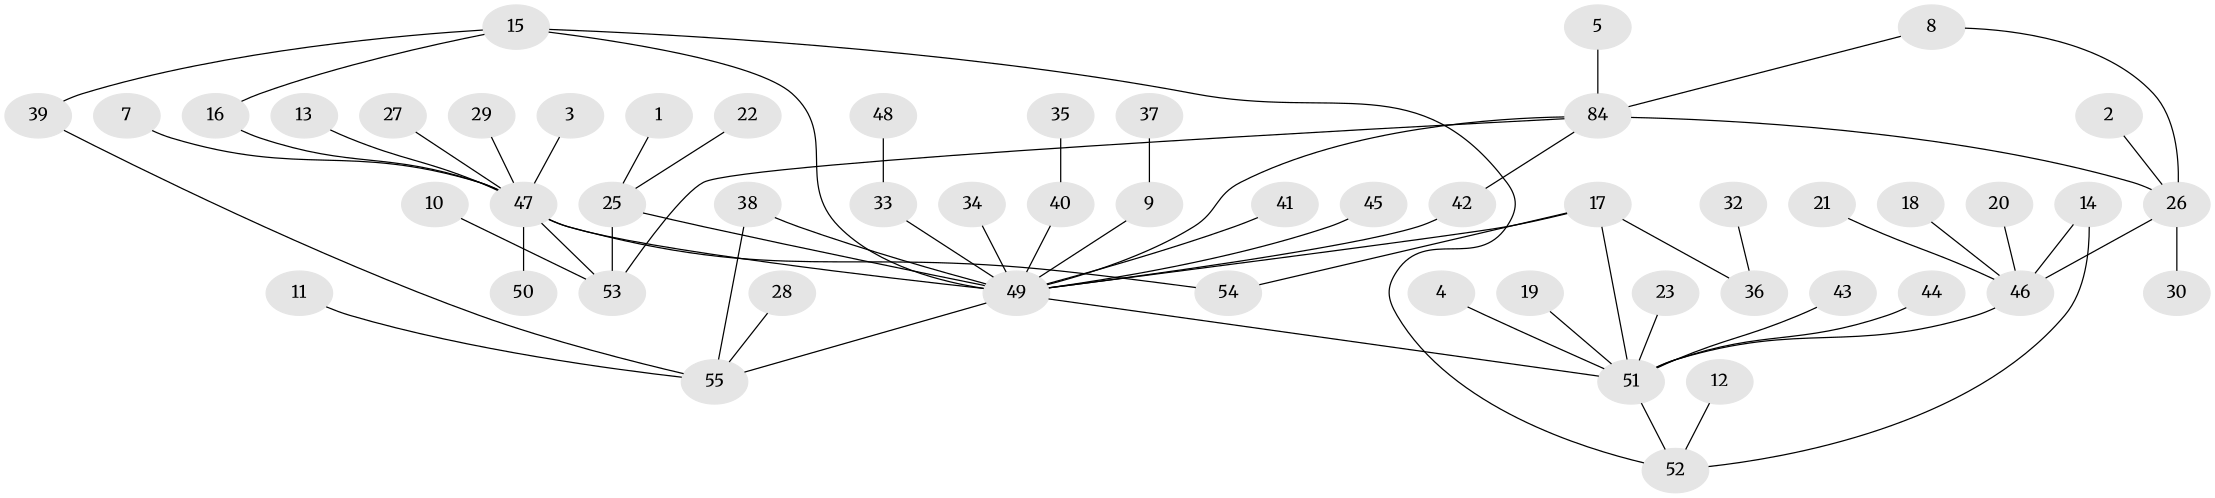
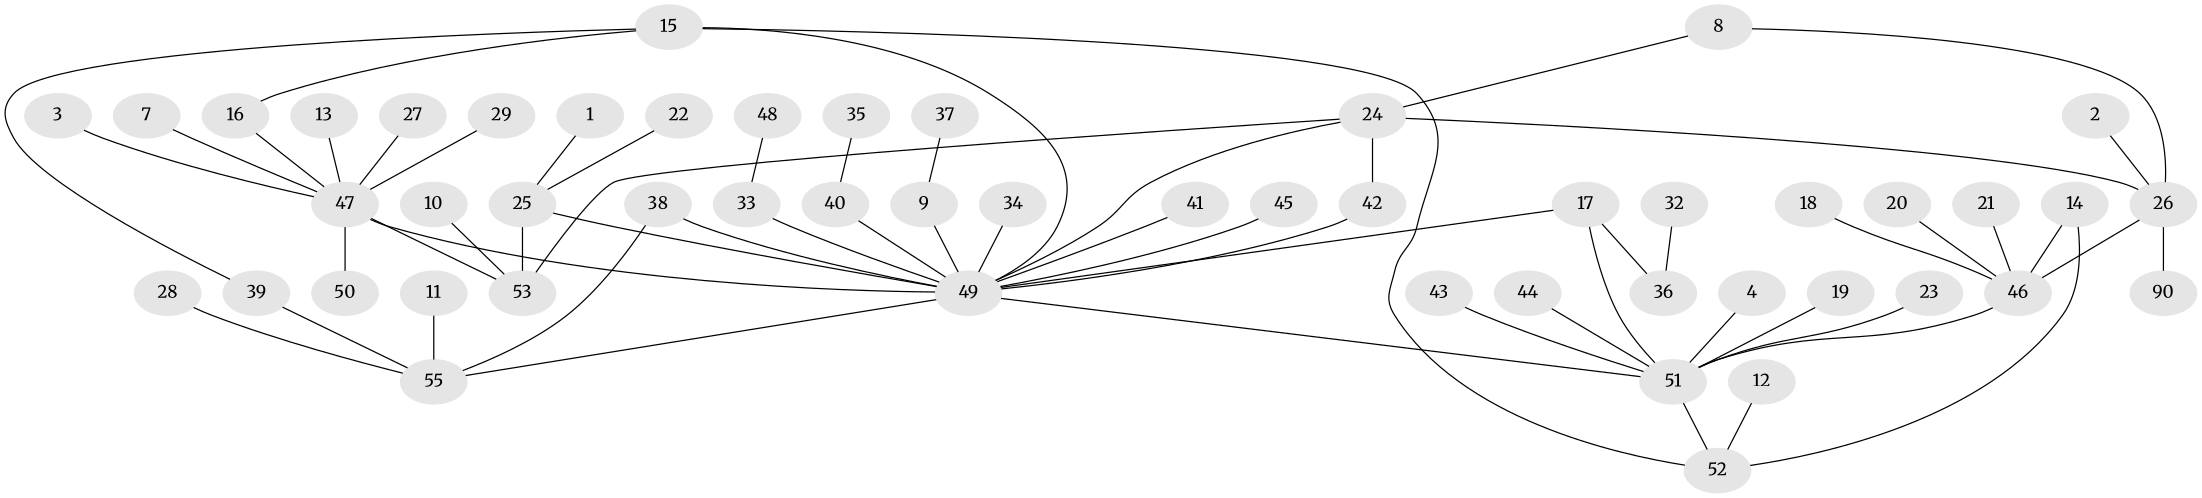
node "5": removed
node "84": label "84" -> "24"
node "54": removed
node "30": label "30" -> "90"
